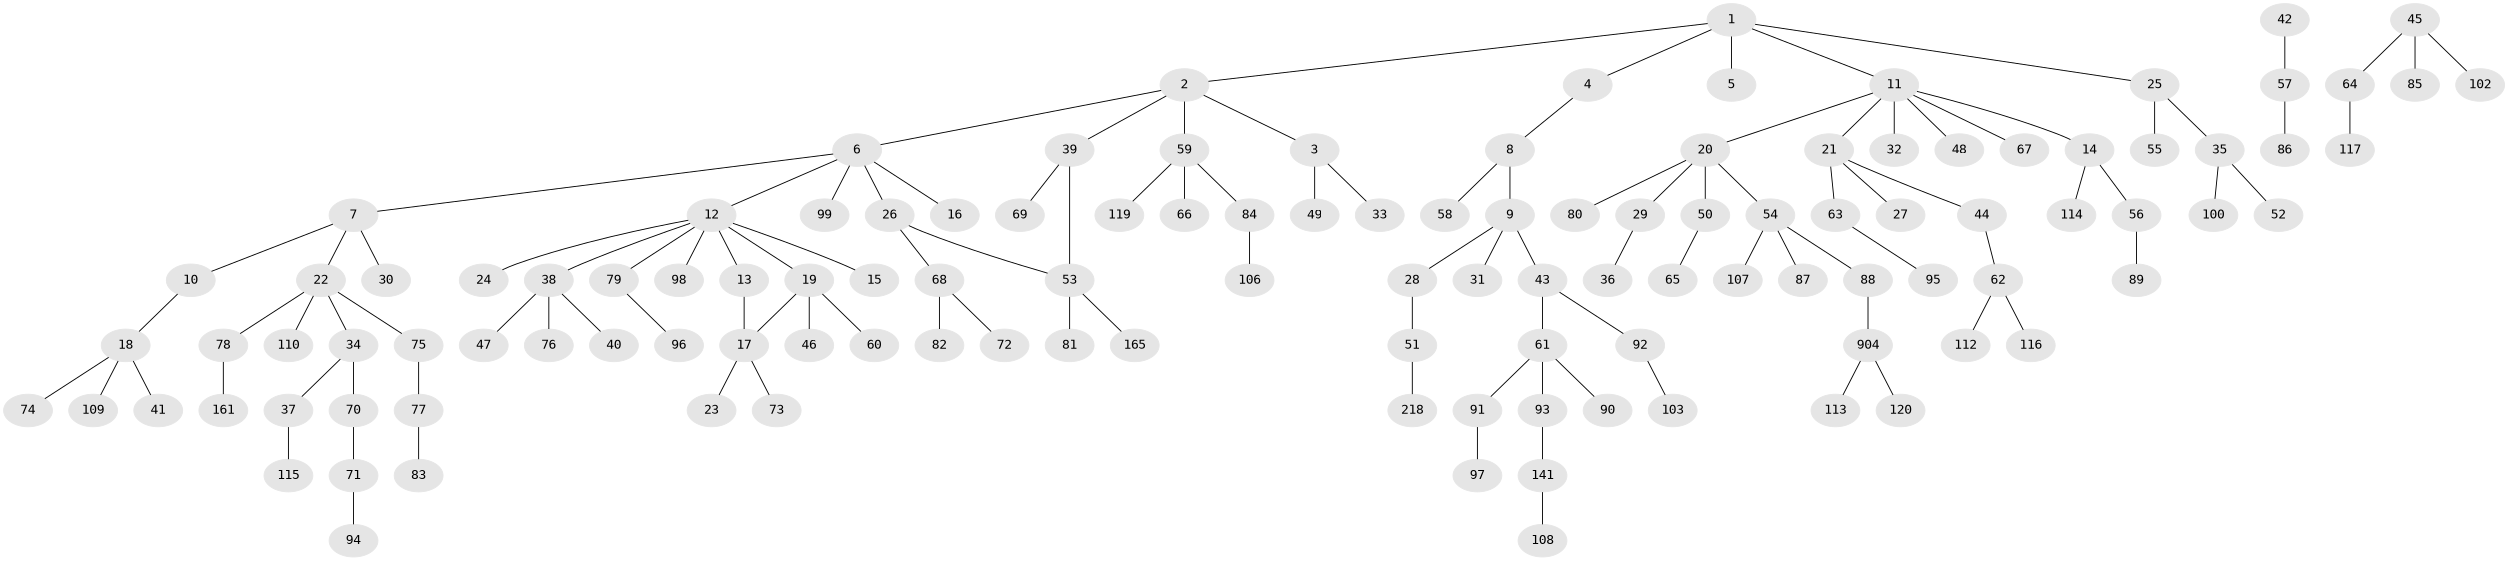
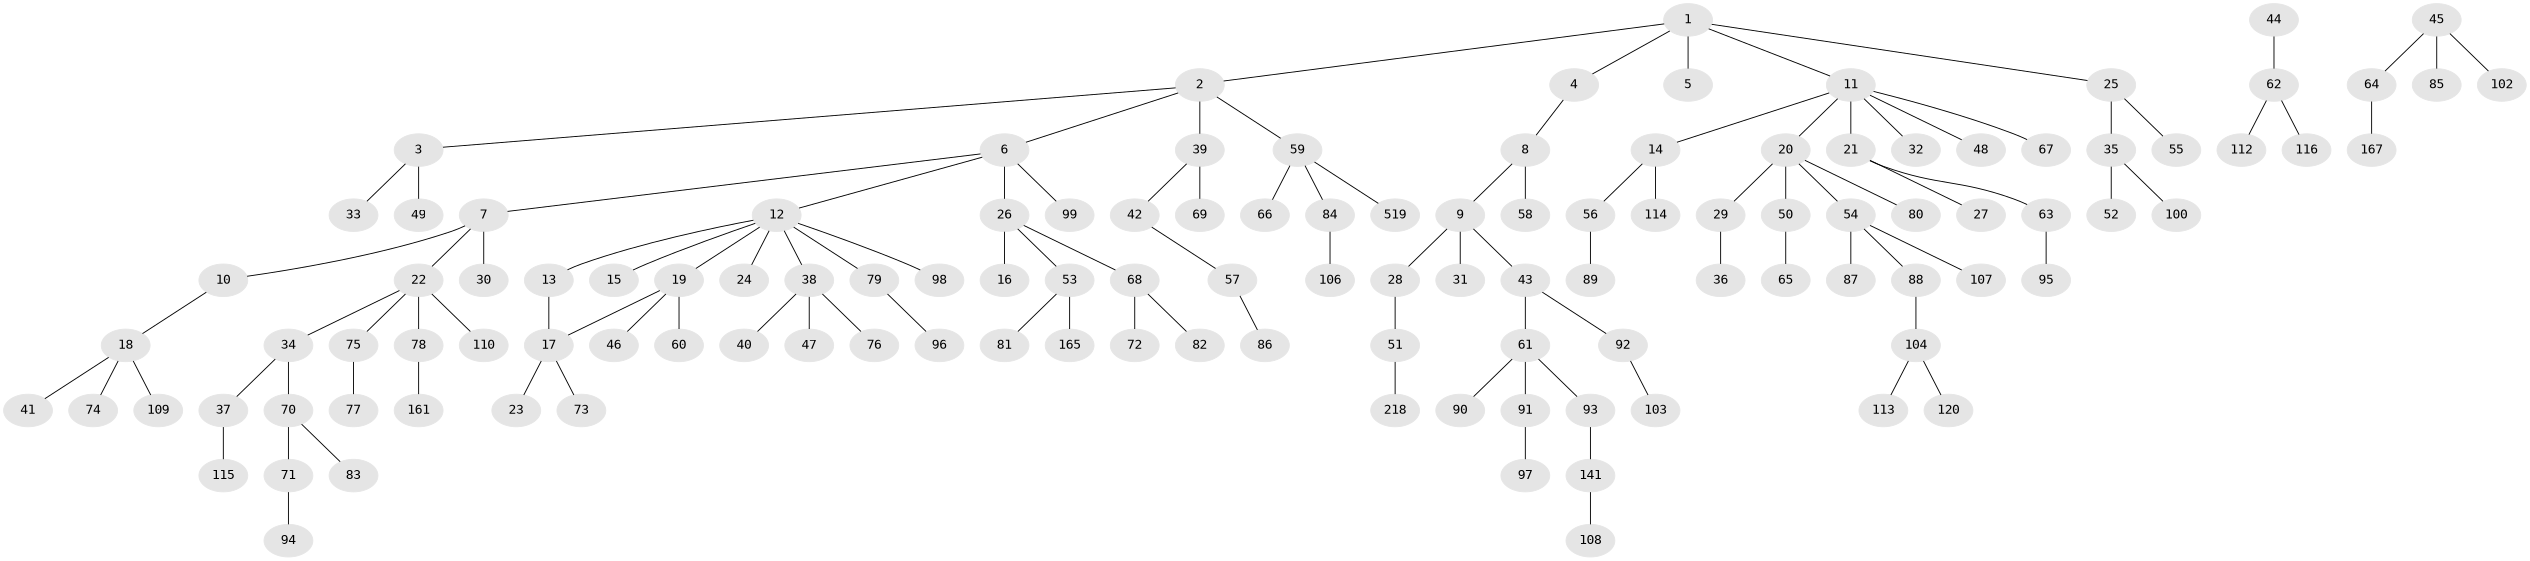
node "117": label "117" -> "167"
edge "6" -- "16": now "26" -- "16"
edge "21" -- "44": removed
edge "39" -- "53": now "39" -- "42"
node "119": label "119" -> "519"
node "904": label "904" -> "104"
edge "77" -- "83": now "70" -- "83"
